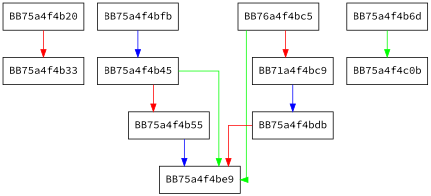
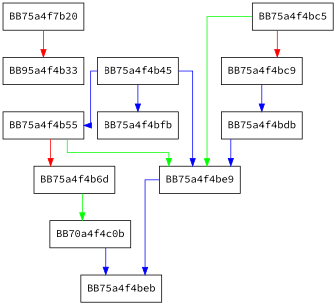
node "BB75a4f4b20": label "BB75a4f4b20" -> "BB75a4f7b20"
node "BB76a4f4bc5": label "BB76a4f4bc5" -> "BB75a4f4bc5"
edge "BB75a4f4bfb" -> "BB75a4f4b45": reversed
node "BB75a4f4b33": label "BB75a4f4b33" -> "BB95a4f4b33"
node "BB71a4f4bc9": label "BB71a4f4bc9" -> "BB75a4f4bc9"
node "BB75a4f4c0b": label "BB75a4f4c0b" -> "BB70a4f4c0b"
edge "BB75a4f4b45" -> "BB75a4f4b55": color red -> blue
edge "BB75a4f4b45" -> "BB75a4f4be9": color green -> blue
edge "BB75a4f4bdb" -> "BB75a4f4be9": color red -> blue
edge "BB75a4f4b55" -> "BB75a4f4b6d": added
edge "BB75a4f4b55" -> "BB75a4f4be9": color blue -> green
node "BB75a4f4beb": added
